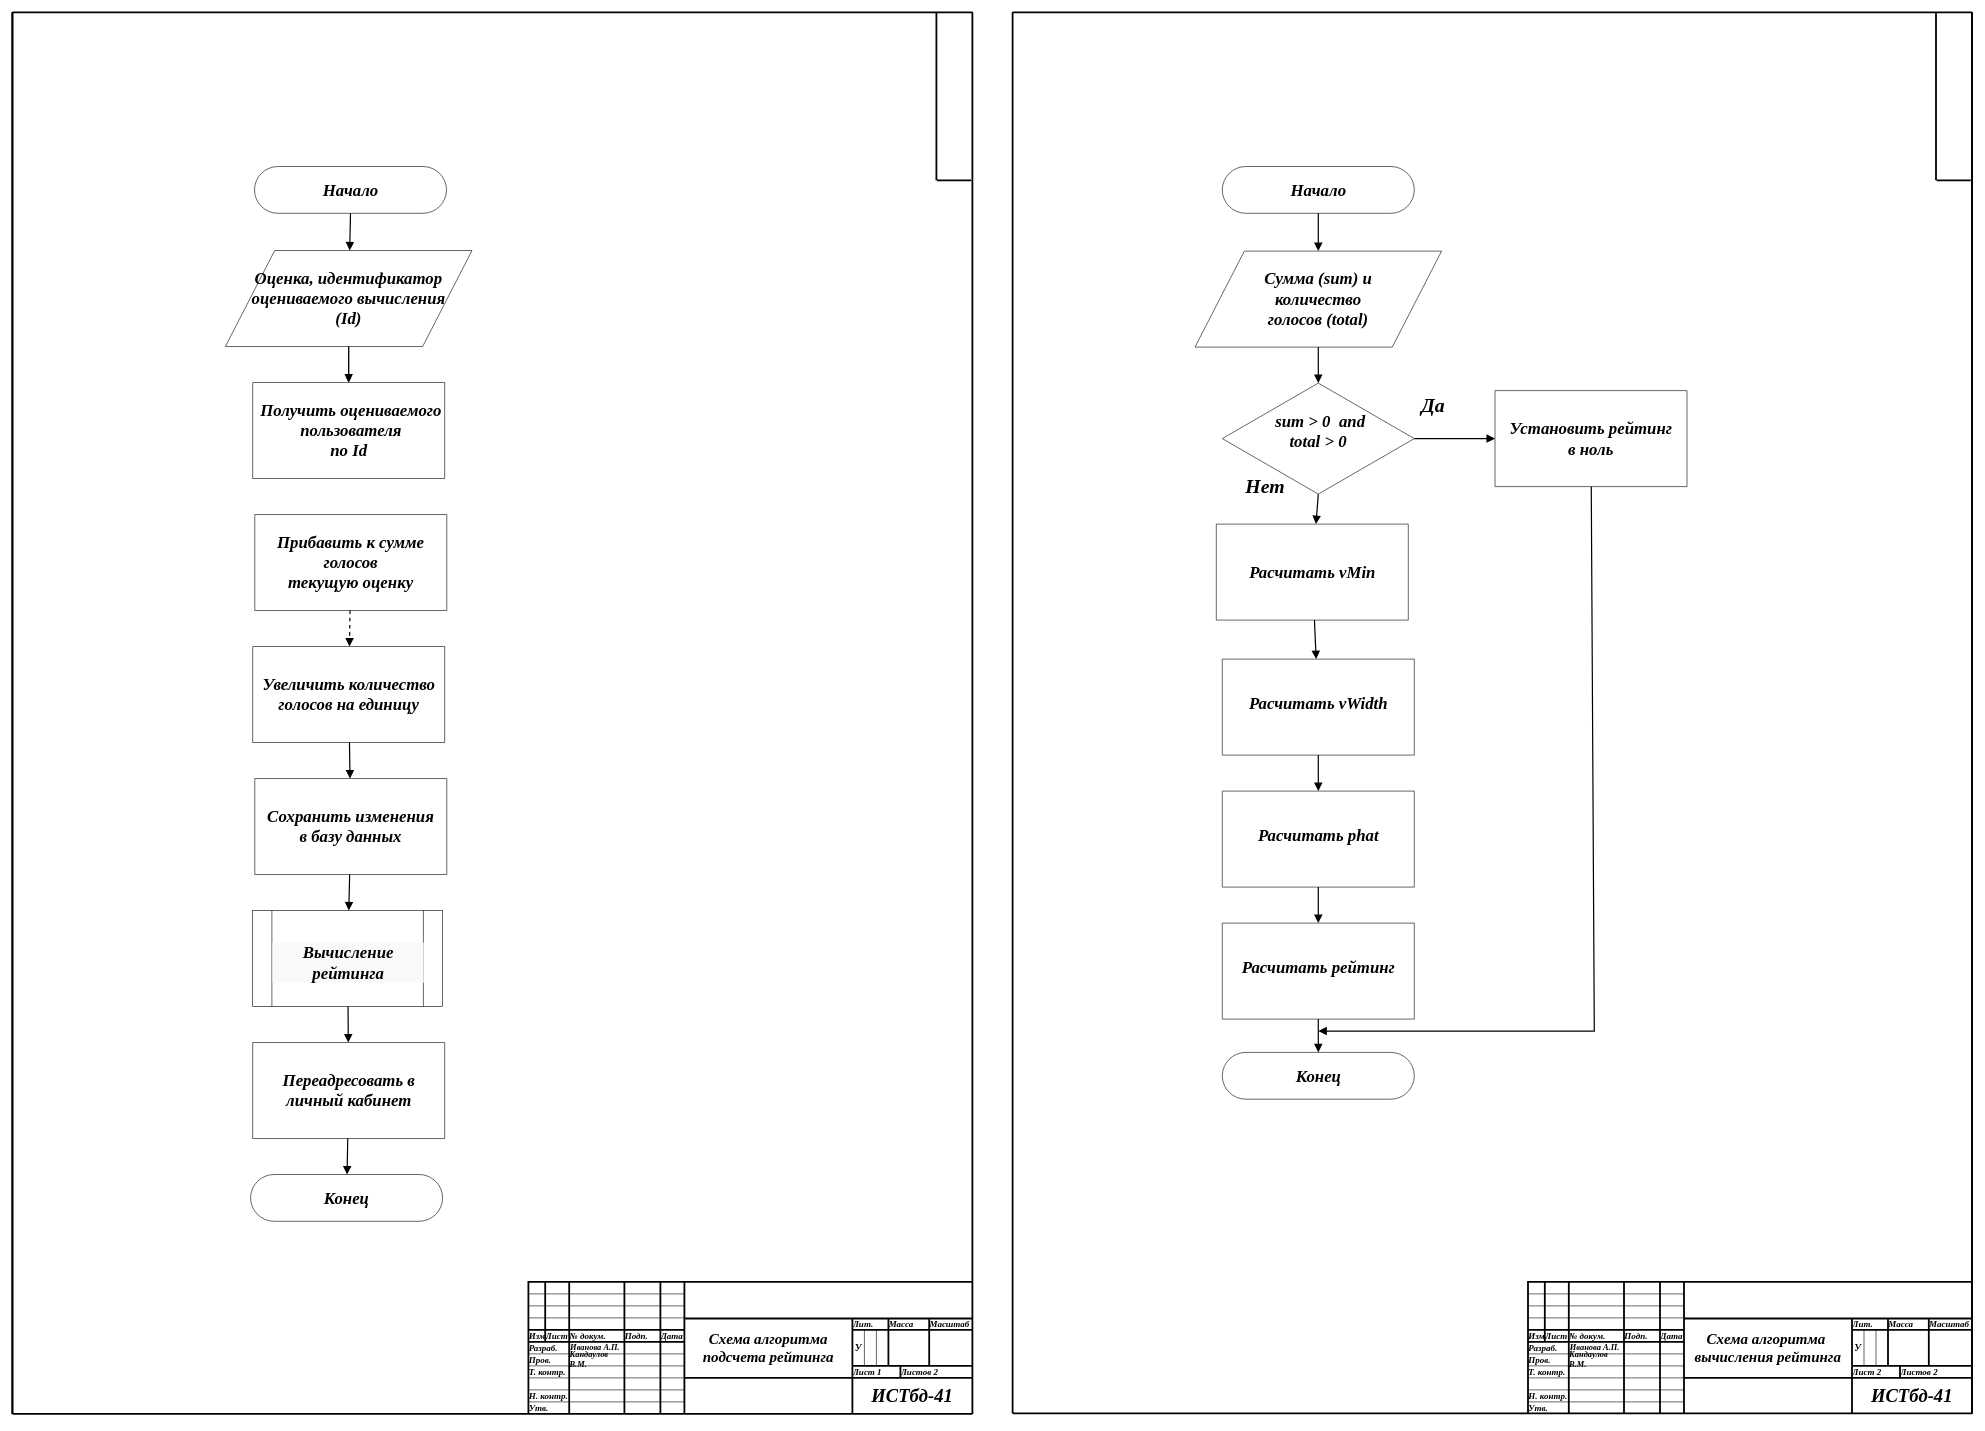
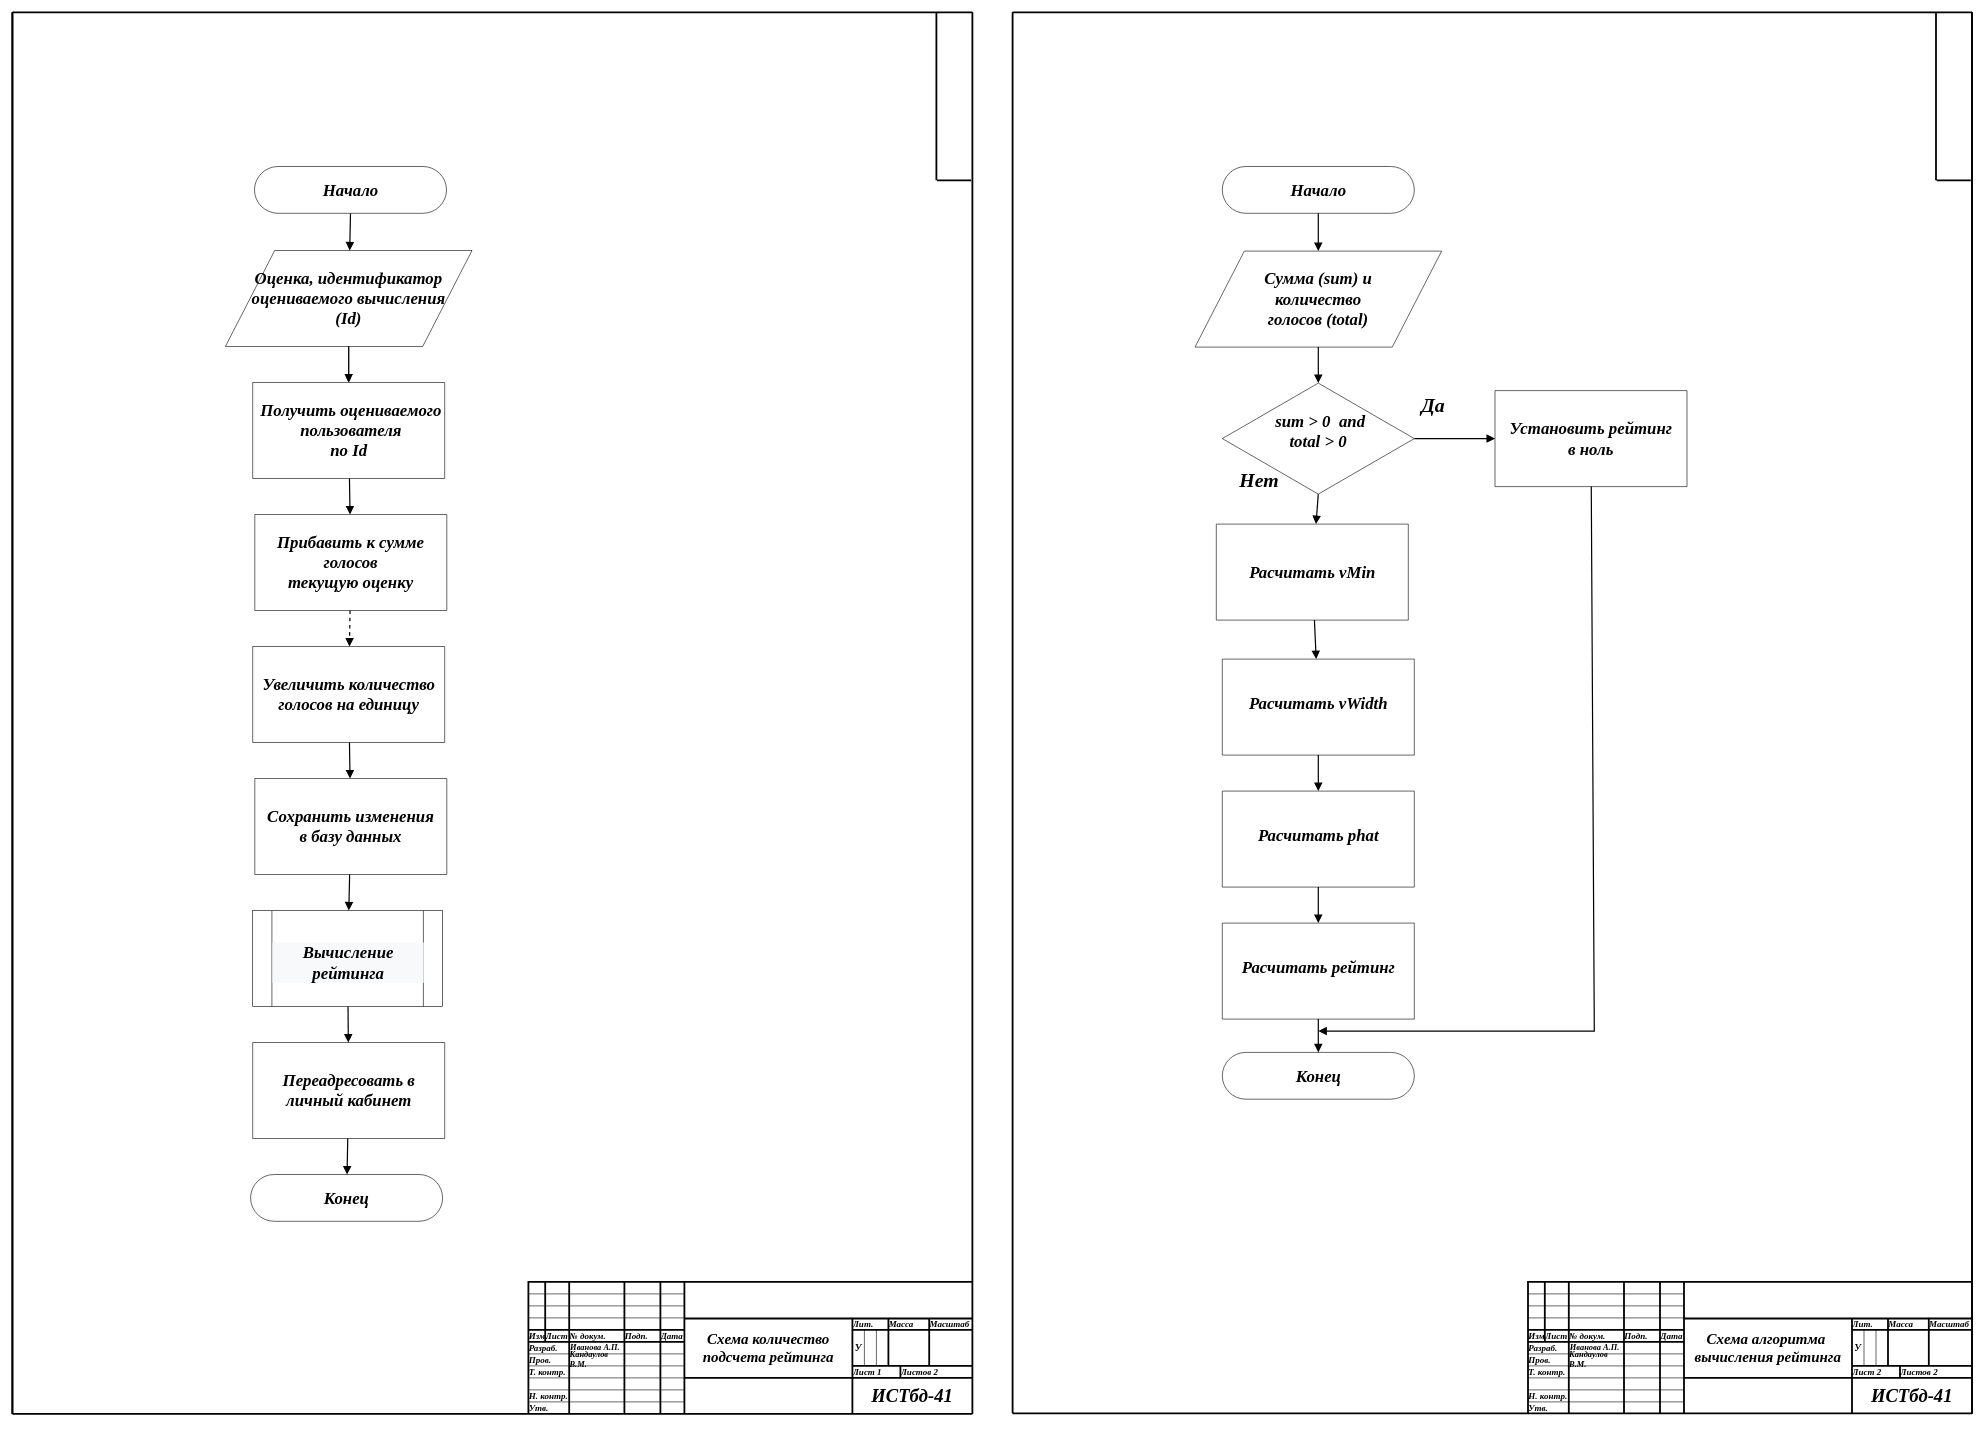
node "Нет": moved (1265, 487) -> (1259, 481)
edge "Получить оцениваемого пользователя по Id" -> "Прибавить к сумме голосов текущую оценку": added
node "Схема алгоритма подсчета рейтинга": label "Схема алгоритма подсчета рейтинга" -> "Схема количество подсчета рейтинга"
